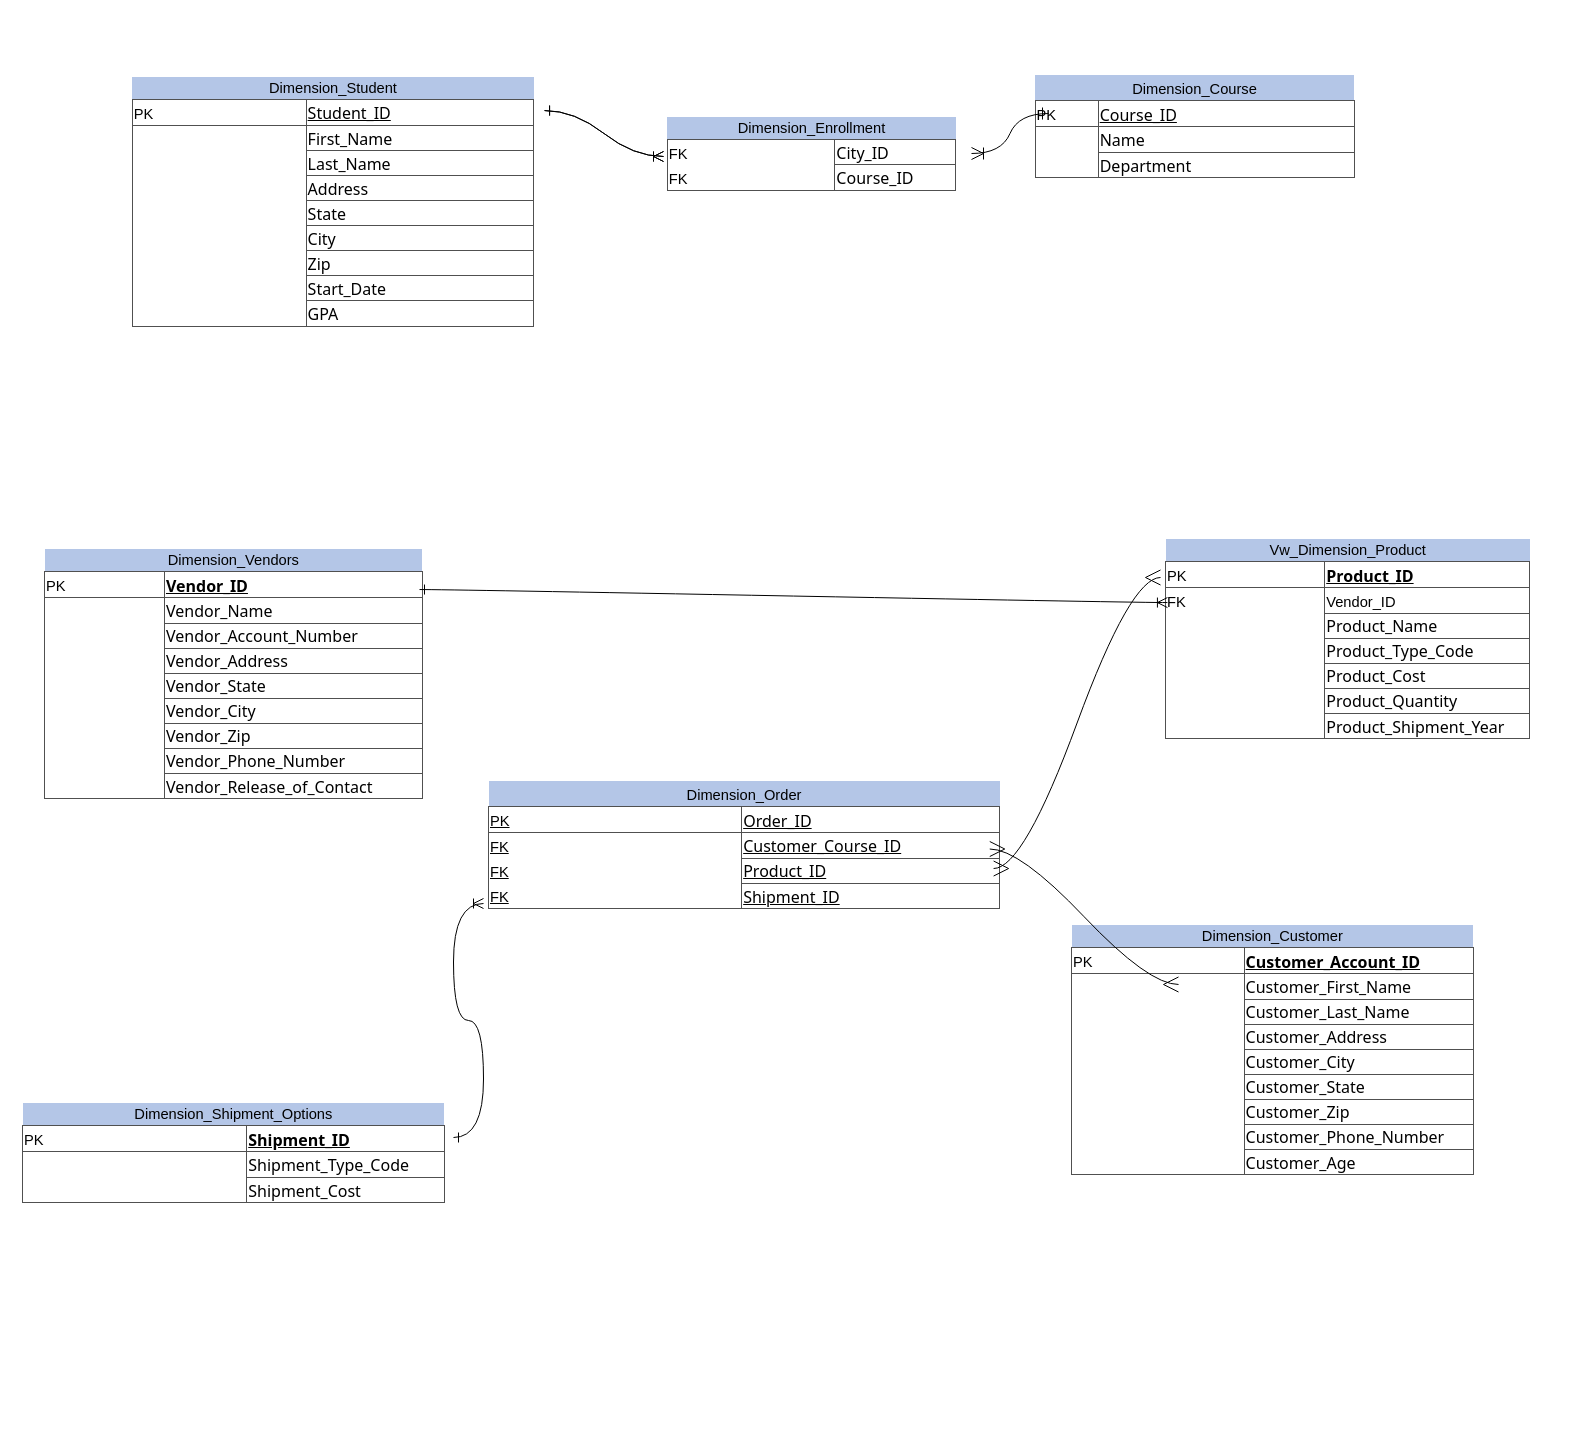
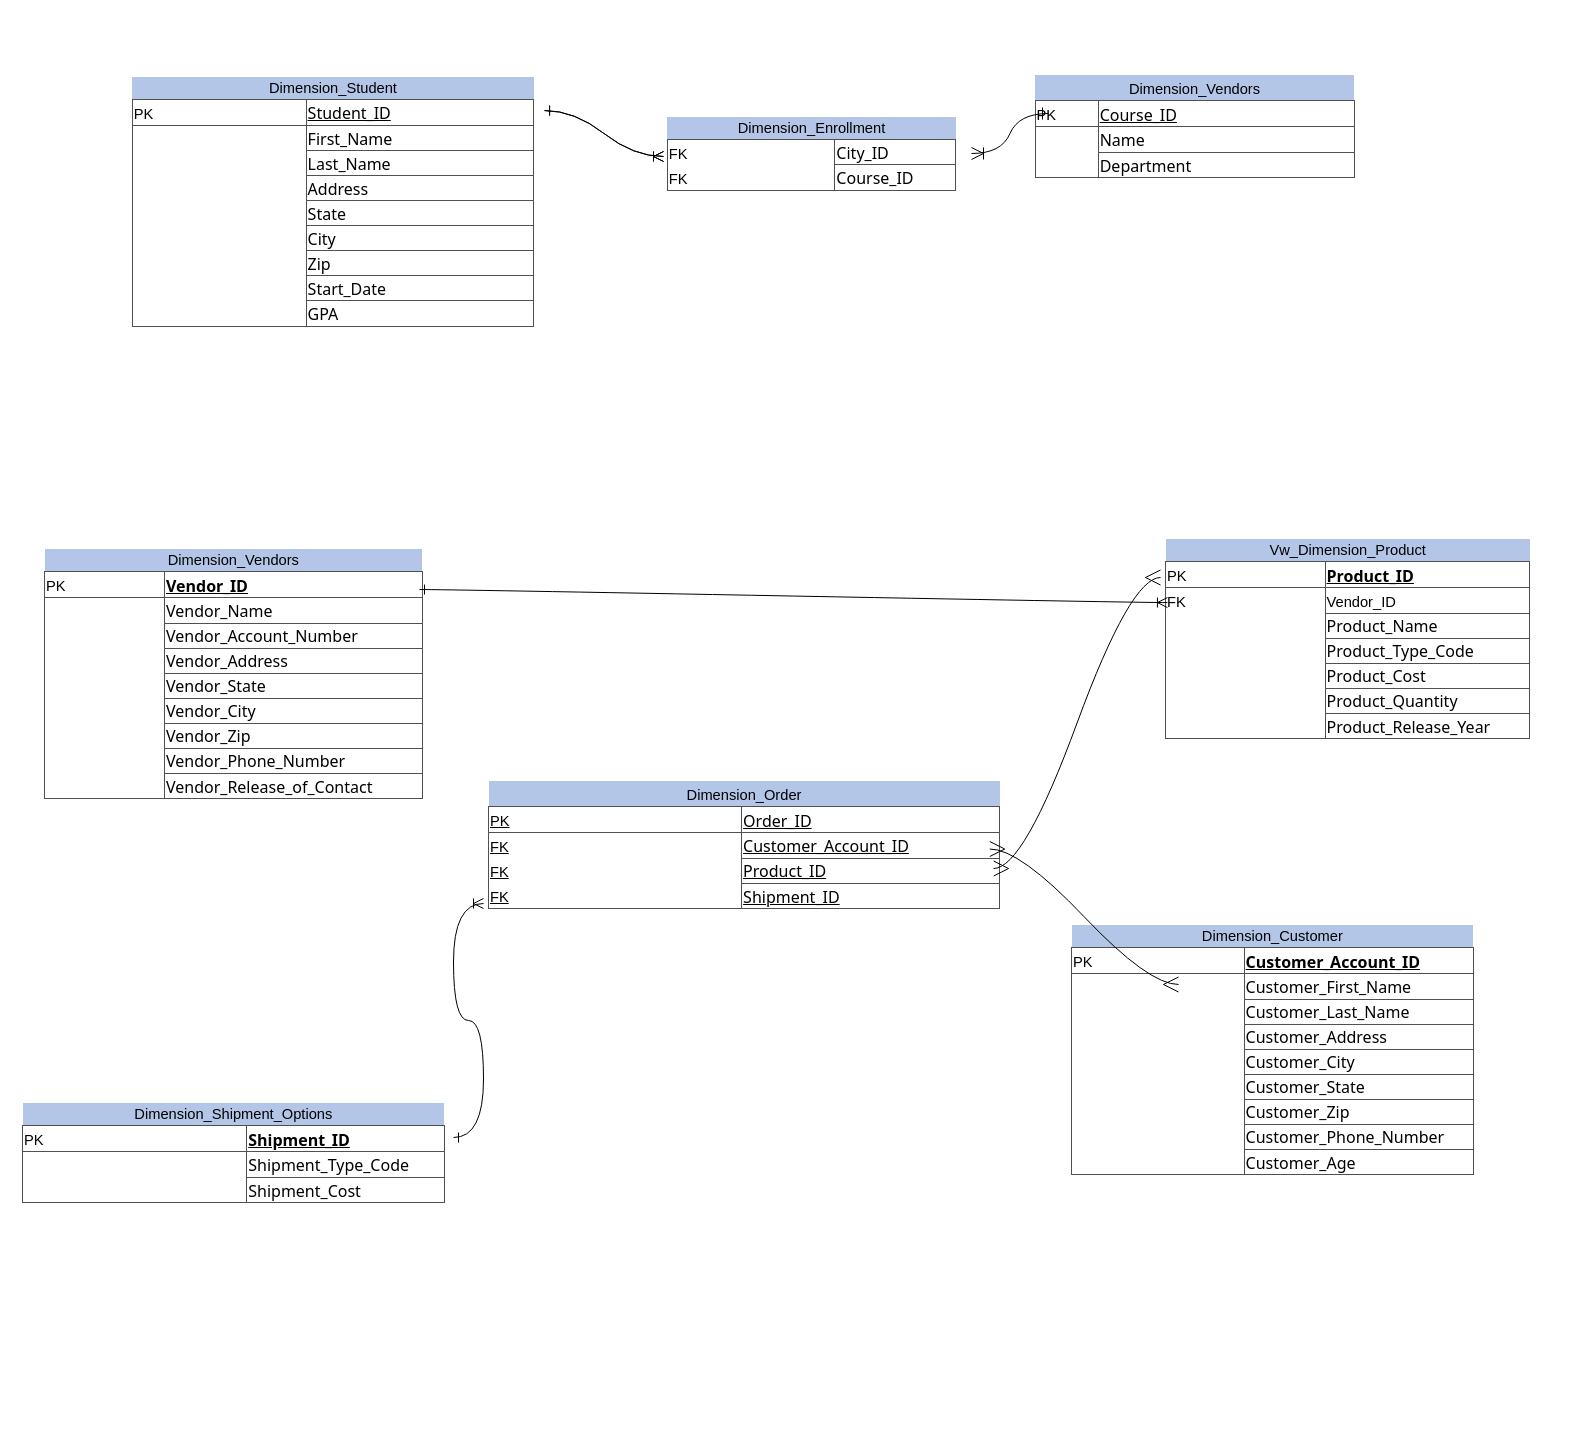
node "Dimension_Course PK Course_ID Name Department": label "Dimension_Course PK Course_ID Name Department" -> "Dimension_Vendors PK Course_ID Name Department"
node "Vw_Dimension_Product PK Product_ID FK Vendor_ID Product_Name Product_Type_Code Product_Cost Product_Quantity Product_Shipment_Year": label "Vw_Dimension_Product PK Product_ID FK Vendor_ID Product_Name Product_Type_Code Product_Cost Product_Quantity Product_Shipment_Year" -> "Vw_Dimension_Product PK Product_ID FK Vendor_ID Product_Name Product_Type_Code Product_Cost Product_Quantity Product_Release_Year"
node "Dimension_Order PK Order_ID FK Customer_Course_ID FK Product_ID FK Shipment_ID": label "Dimension_Order PK Order_ID FK Customer_Course_ID FK Product_ID FK Shipment_ID" -> "Dimension_Order PK Order_ID FK Customer_Account_ID FK Product_ID FK Shipment_ID"
